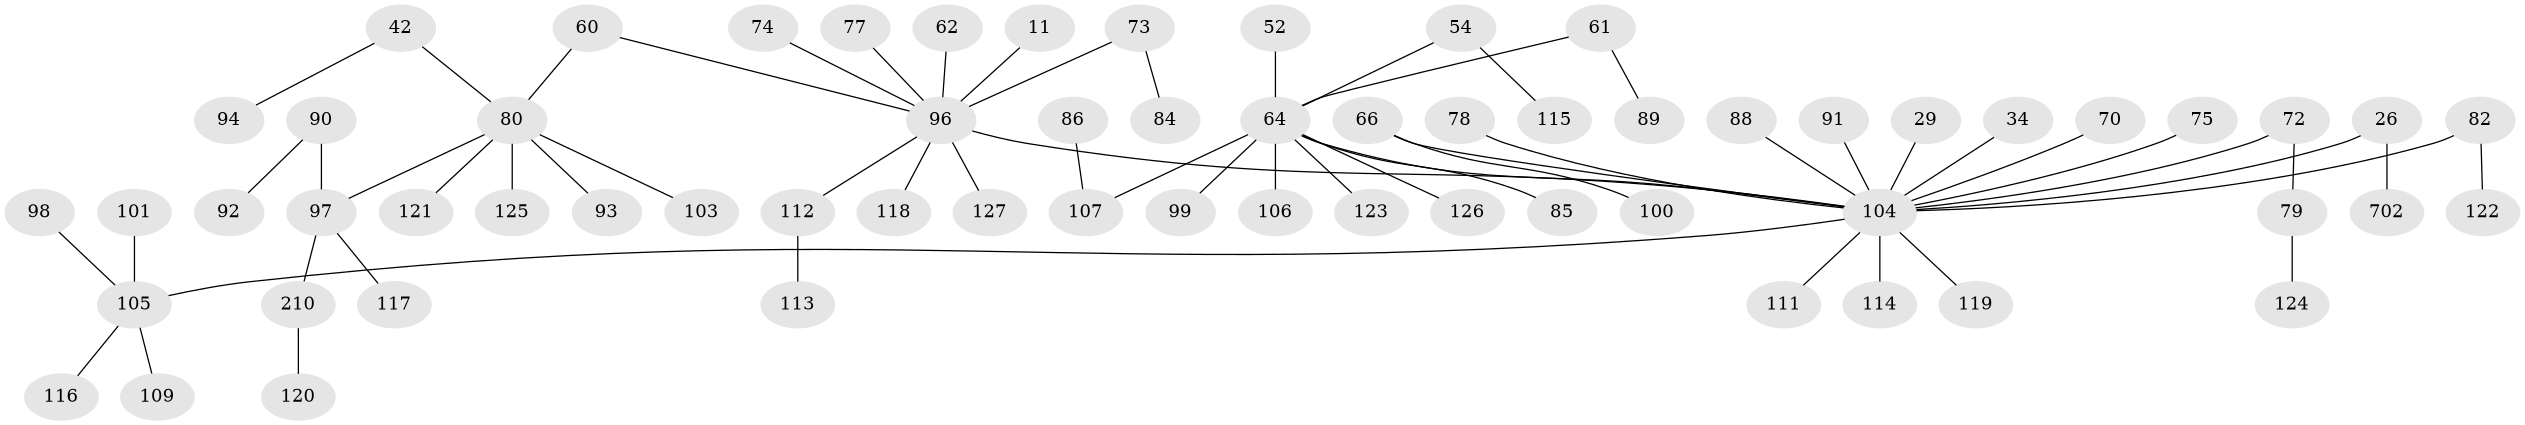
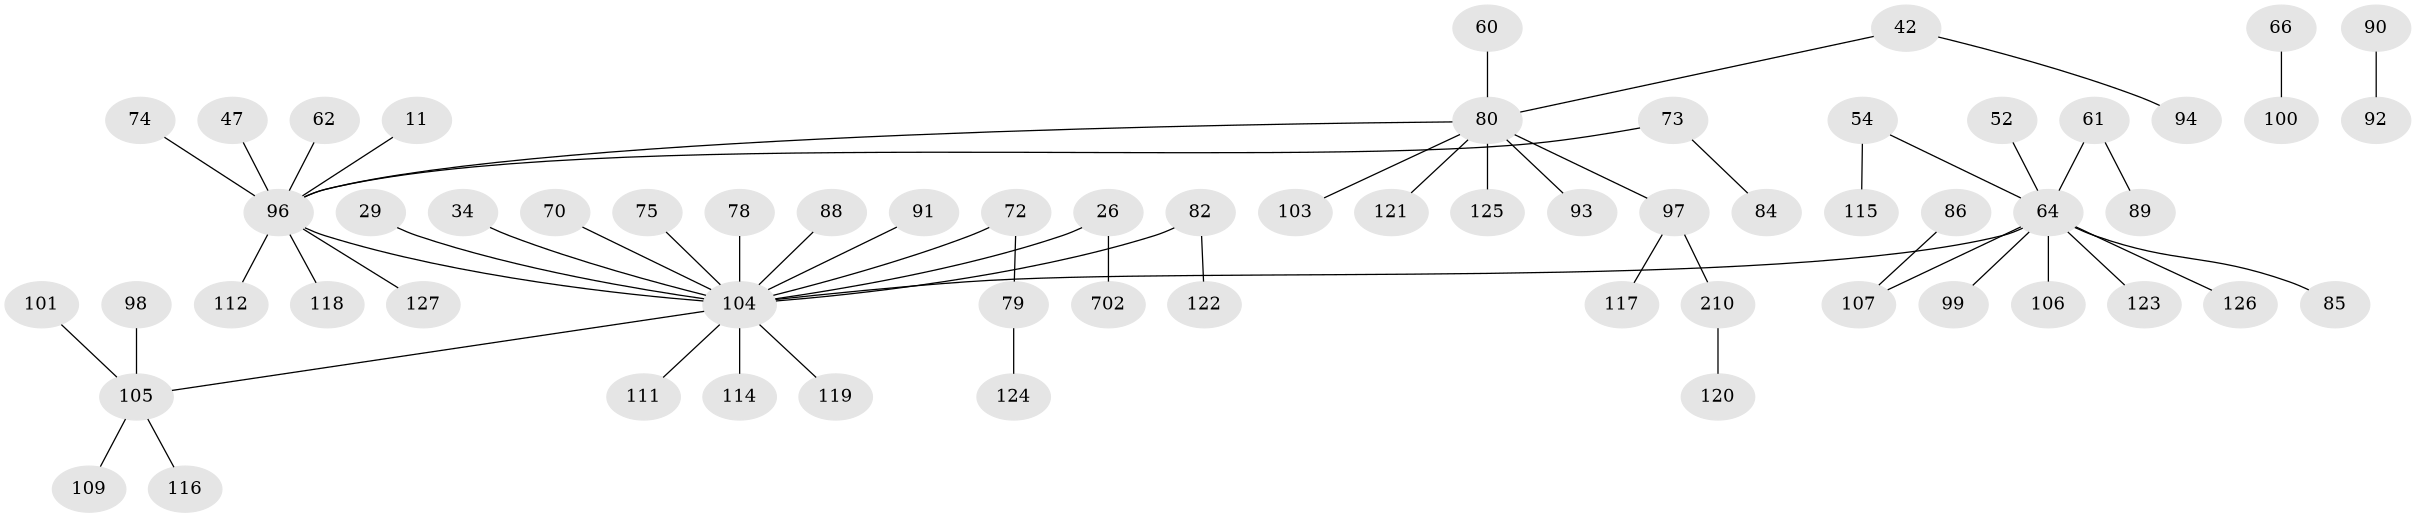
node "77": label "77" -> "47"
edge "60" -- "96": now "80" -- "96"
edge "90" -- "97": removed
edge "66" -- "104": removed
node "113": removed
